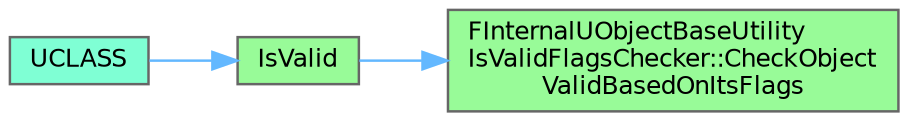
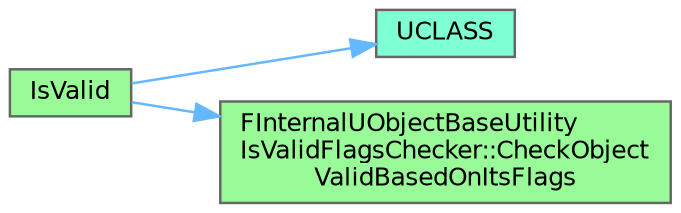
edge "UCLASS" -> "IsValid": reversed
